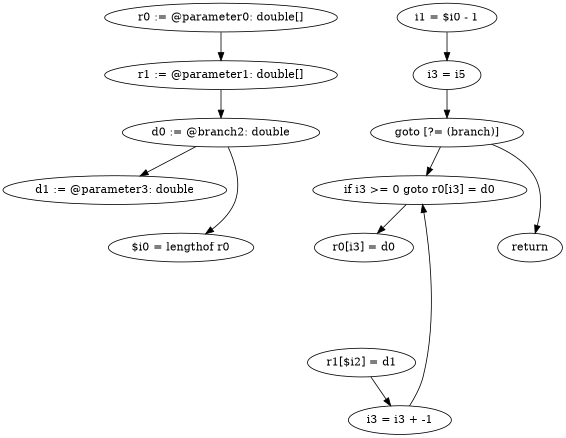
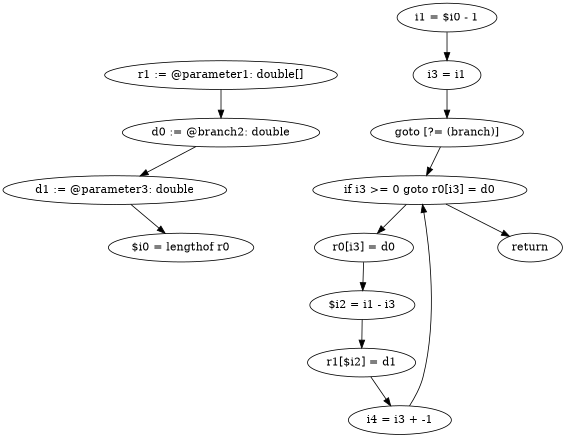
node "r0 := @parameter0: double[]": removed
node "i3 = i5": label "i3 = i5" -> "i3 = i1"
edge "goto [?= (branch)]" -> "return": now "if i3 >= 0 goto r0[i3] = d0" -> "return"
edge "d0 := @branch2: double" -> "$i0 = lengthof r0": now "d1 := @parameter3: double" -> "$i0 = lengthof r0"
node "$i2 = i1 - i3": added
node "i3 = i3 + -1": label "i3 = i3 + -1" -> "i4 = i3 + -1"
